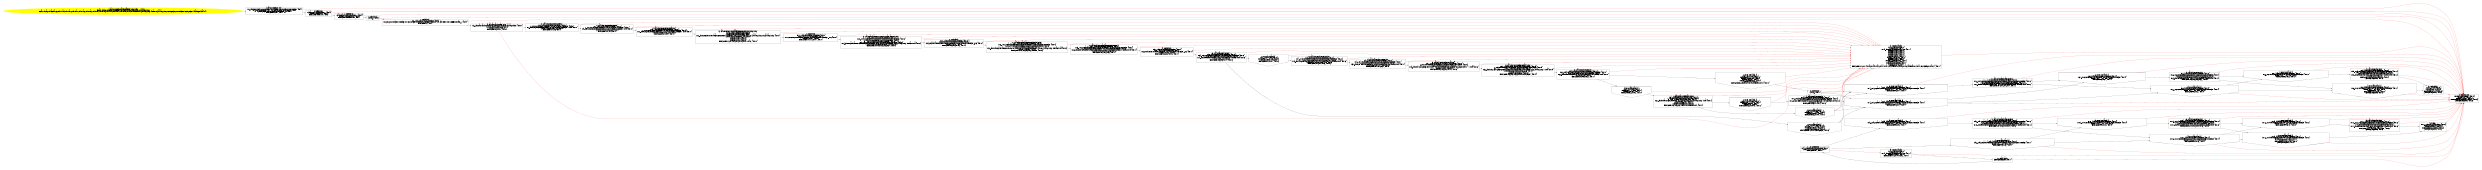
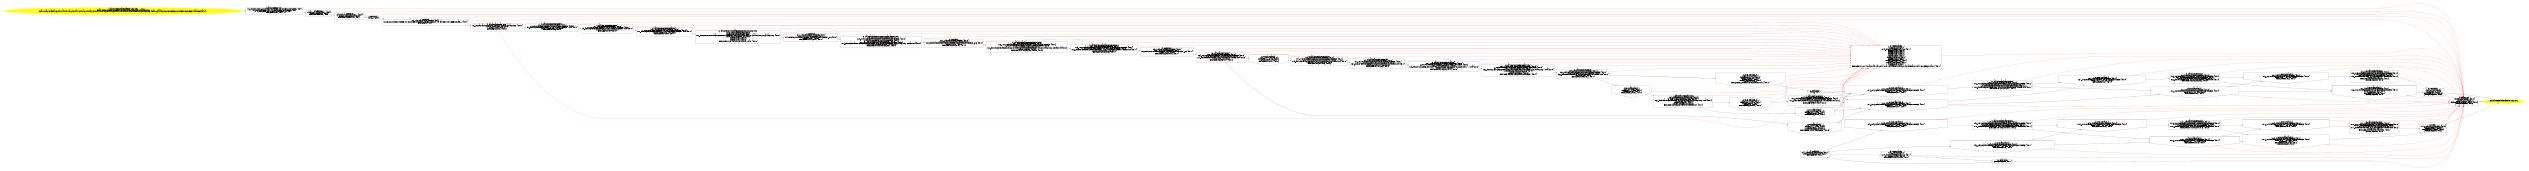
node "2: Exit int UserHelper.authenticateUser(String,String)": added
